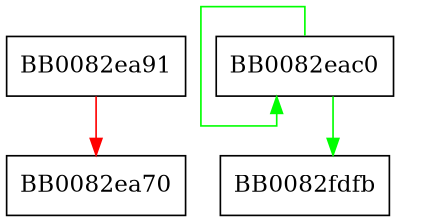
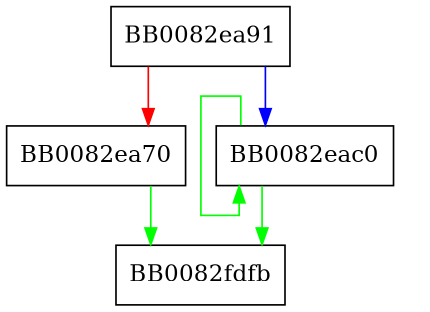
edge "BB0082ea91" -> "BB0082eac0": added
edge "BB0082ea70" -> "BB0082fdfb": added
